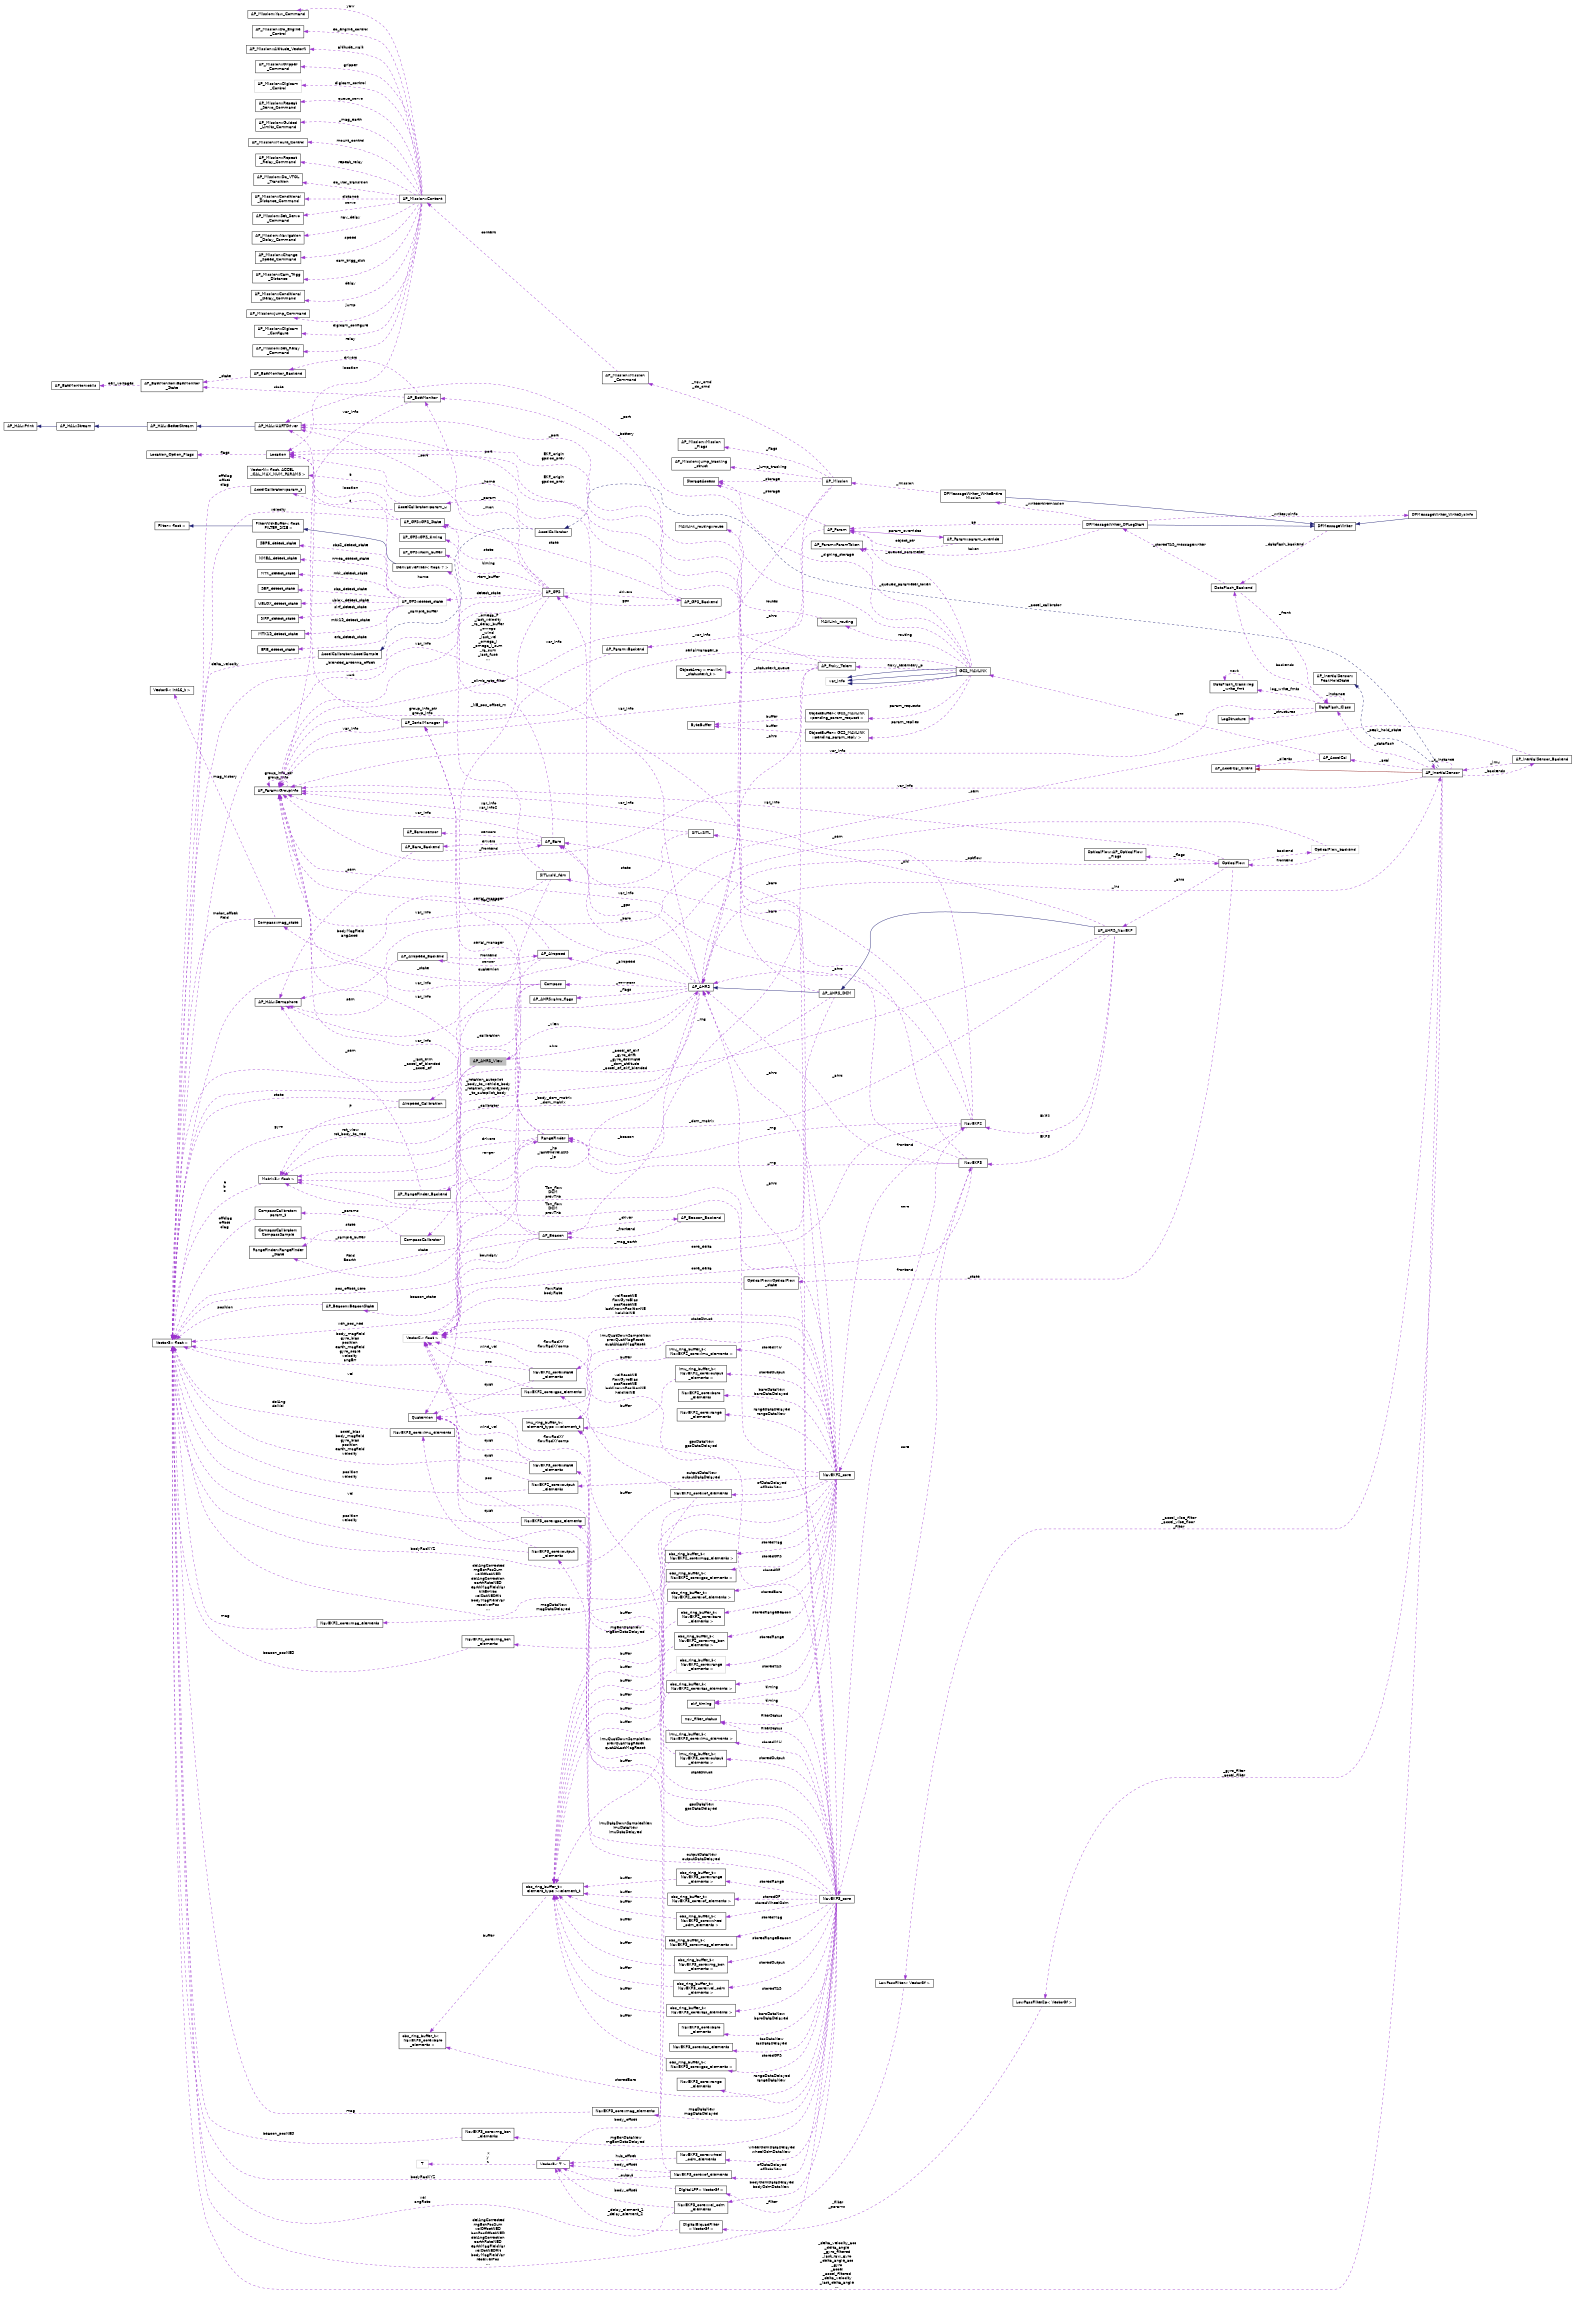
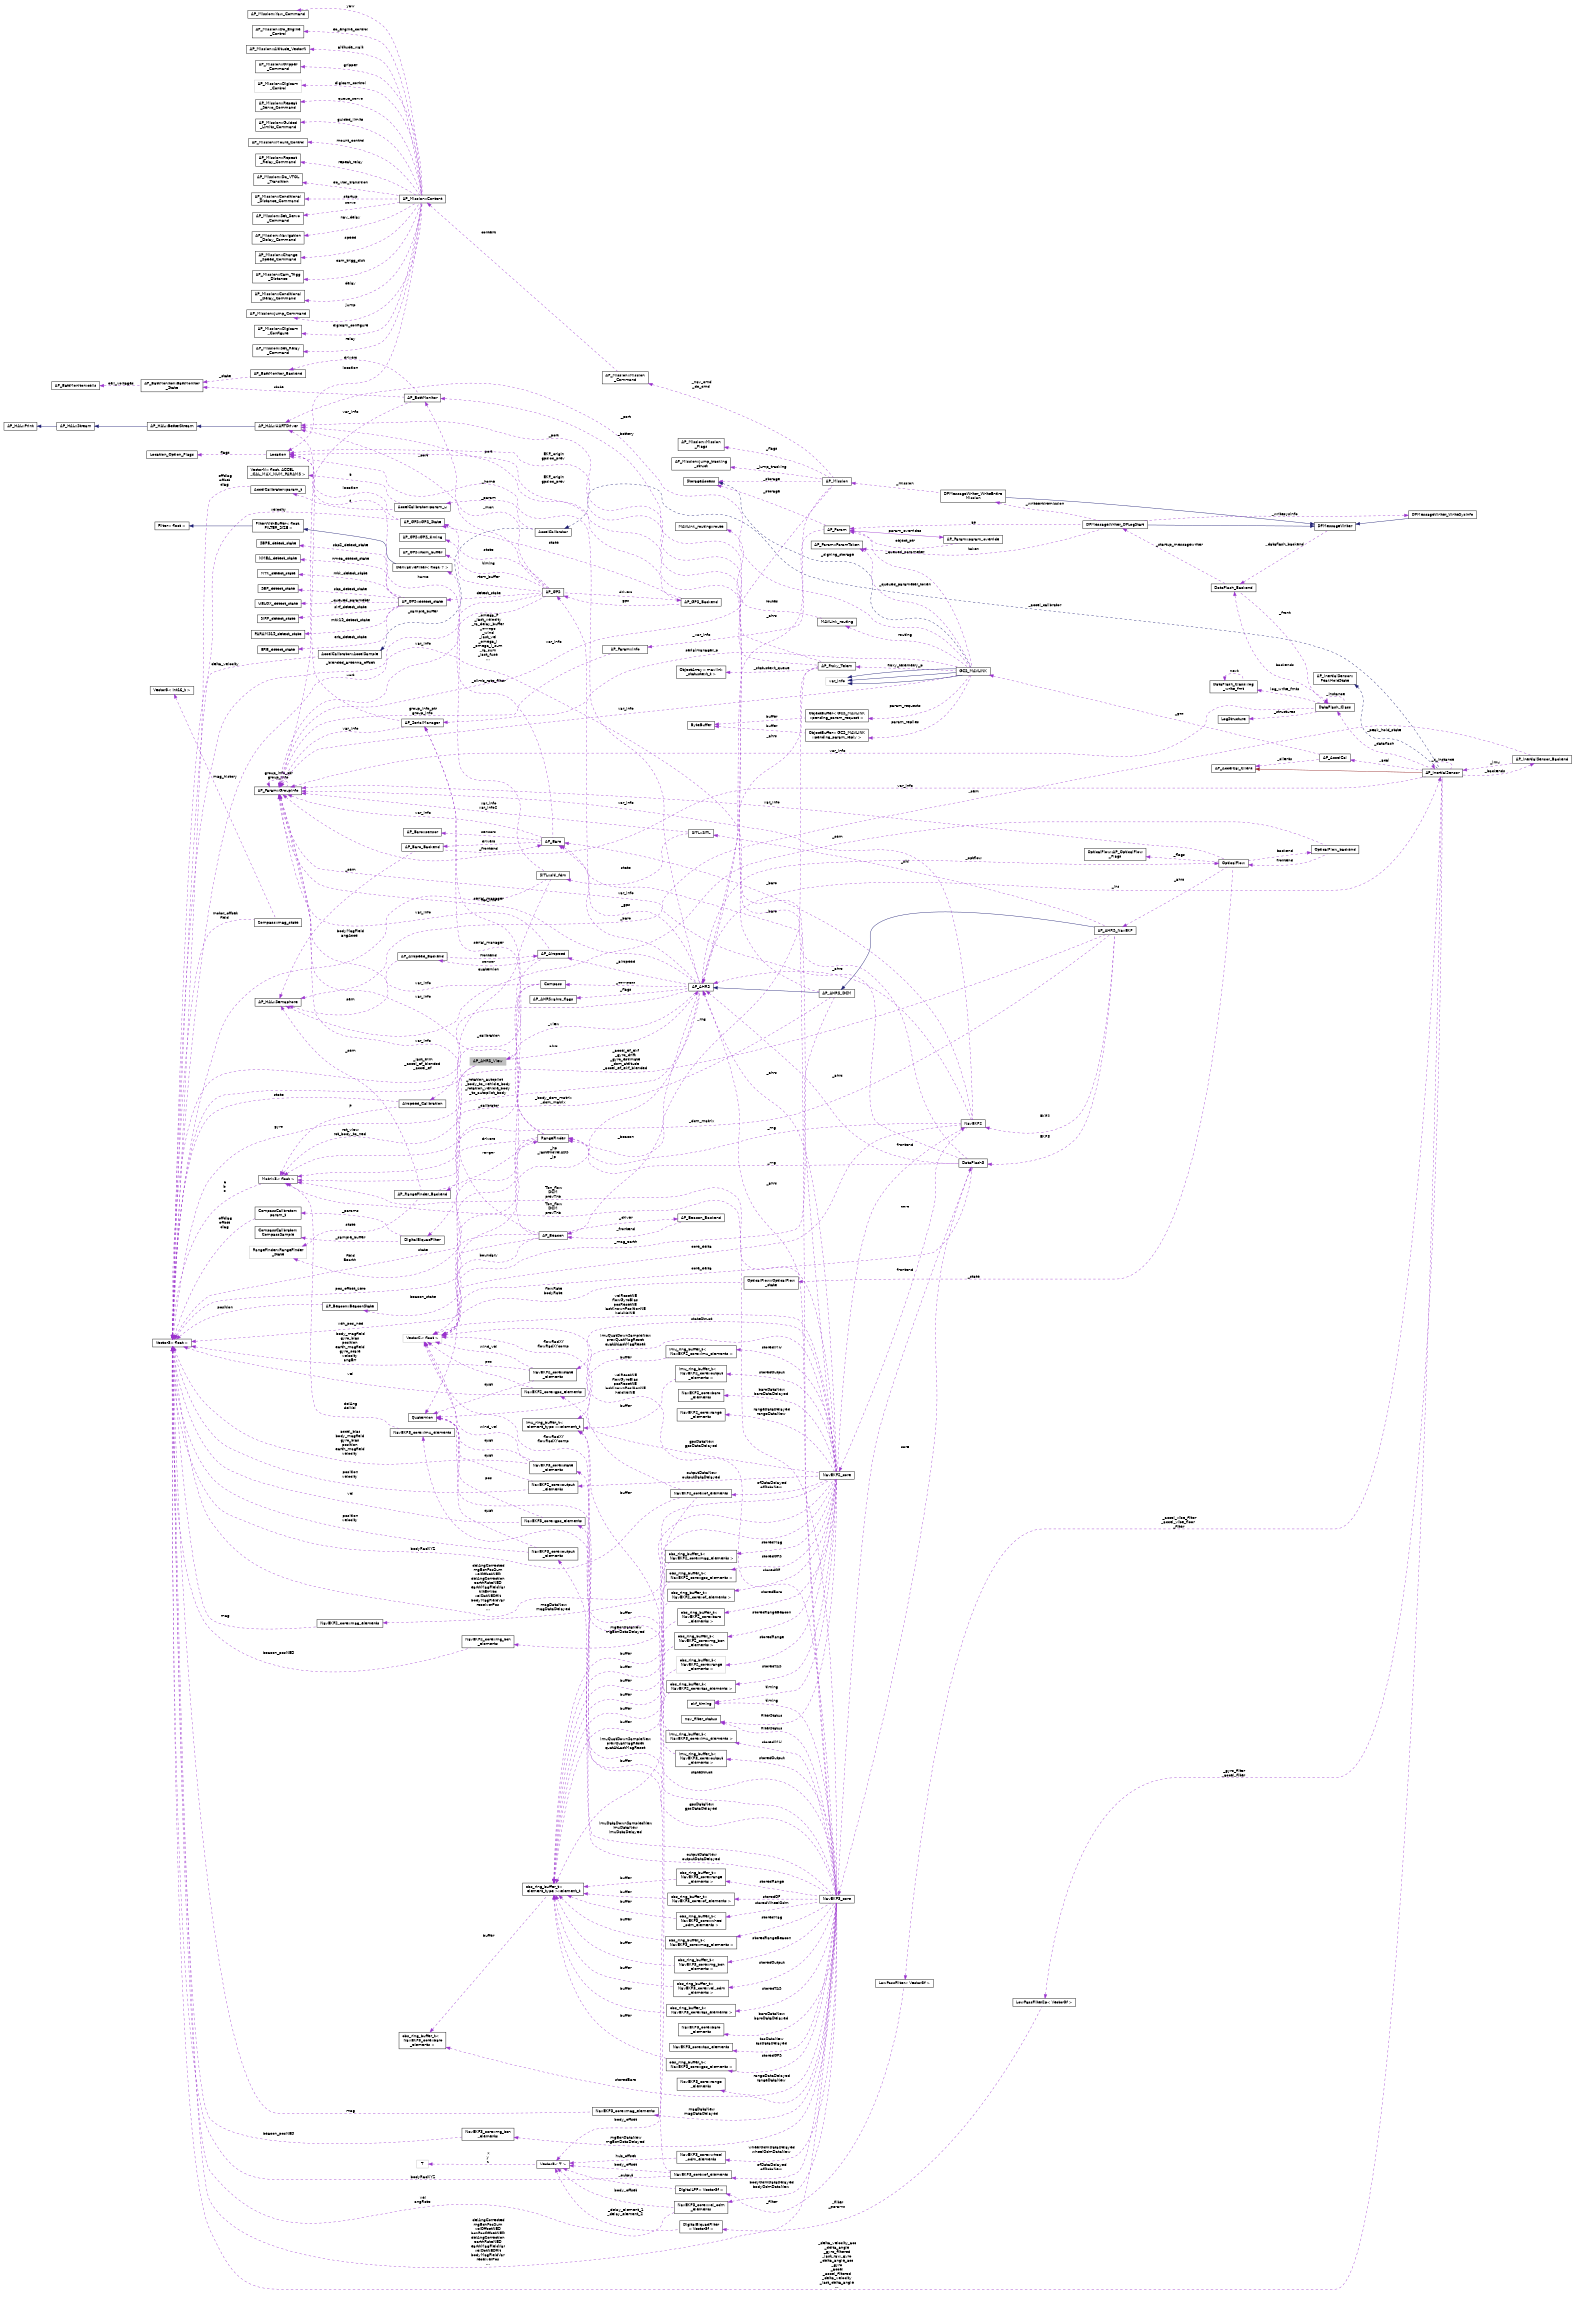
edge "AP_Mission::Content" -> "AP_Mission::Guided _Limits_Command": label " _mag_earth" -> " guided_limits"
edge "AP_Mission::Content" -> "AP_Mission::Conditional _Distance_Command": label " distance" -> " startup"
edge "DataFlash_Backend" -> "DFMessageWriter_DFLogStart": label " _storedTAS_messagewriter" -> " _startup_messagewriter"
edge "GCS_MAVLINK" -> "StorageAccess": color darkorchid3 -> midnightblue
edge "AP_GPS::detect_state" -> "UBLOX_detect_state": label " ublox_detect_state" -> " _queued_parameter"
node "AP_GPS::detect_state": color grey75 -> black
node "MTK19_detect_state": label "MTK19_detect_state" -> "PARAMS19_detect_state"
node "AP_Param::Backend": label "AP_Param::Backend" -> "AP_Param::Info"
node "OpticalFlow_backend": color grey75 -> black
edge "Compass" -> "Compass::mag_state": removed, label "_state"
edge "AP_GPS" -> "Vector2< float >": removed, label "_NE_pos_offset_m"
node "NavEKF3": label "NavEKF3" -> "DataFlash3"
node "CompassCalibrator": label "CompassCalibrator" -> "DigitalBiquadFilter"
node "RangeFinder::RangeFinder _State": color black -> grey75
edge "NavEKF3_core::imu_elements" -> "Vector3< float >": now "NavEKF3_core::imu_elements" -> "Matrix3< float >"
